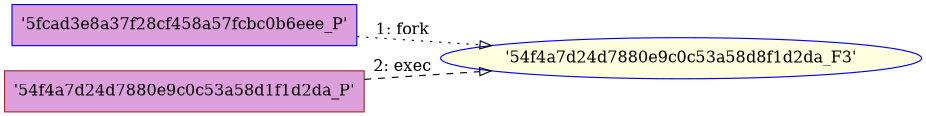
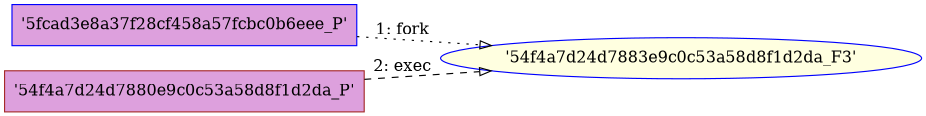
node "'54f4a7d24d7880e9c0c53a58d8f1d2da_F3'": label "'54f4a7d24d7880e9c0c53a58d8f1d2da_F3'" -> "'54f4a7d24d7883e9c0c53a58d8f1d2da_F3'"
node "'54f4a7d24d7880e9c0c53a58d1f1d2da_P'": label "'54f4a7d24d7880e9c0c53a58d1f1d2da_P'" -> "'54f4a7d24d7880e9c0c53a58d8f1d2da_P'"
